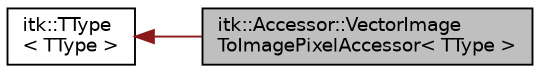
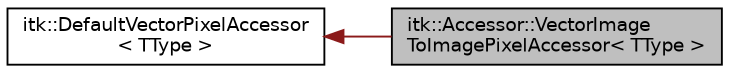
node "itk::TType < TType >": label "itk::TType < TType >" -> "itk::DefaultVectorPixelAccessor < TType >"
